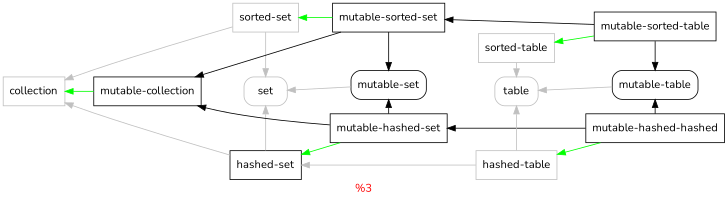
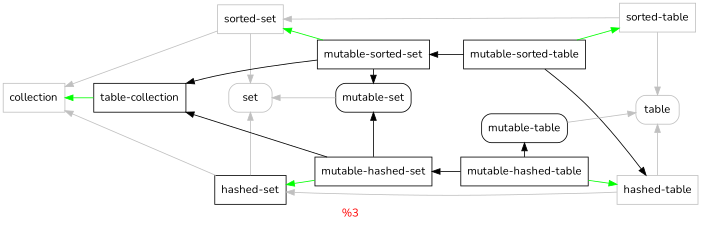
edge "sorted-table" -> "sorted-set": added
edge "mutable-sorted-table" -> "mutable-table": now "mutable-sorted-table" -> "hashed-table"
node "mutable-collection": label "mutable-collection" -> "table-collection"
node "mutable-hashed-hashed": label "mutable-hashed-hashed" -> "mutable-hashed-table"
